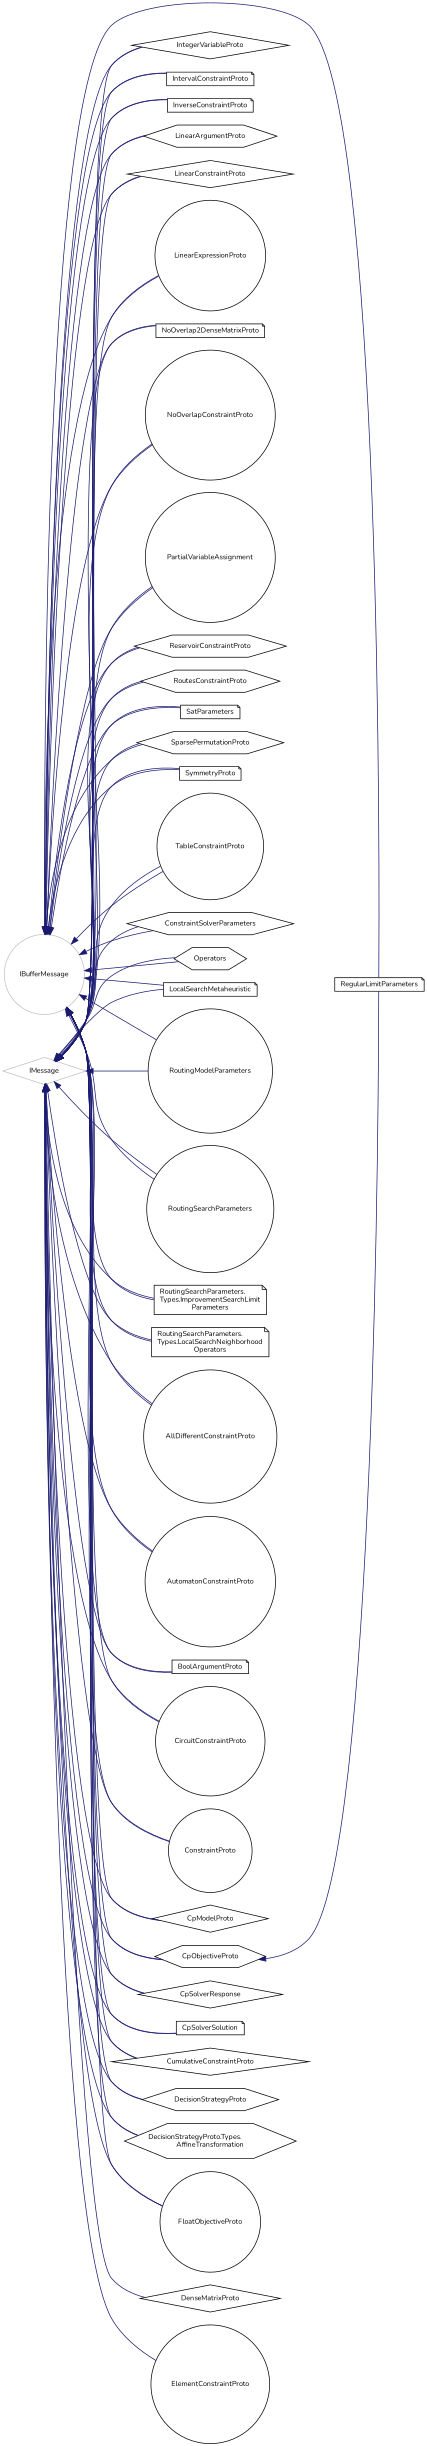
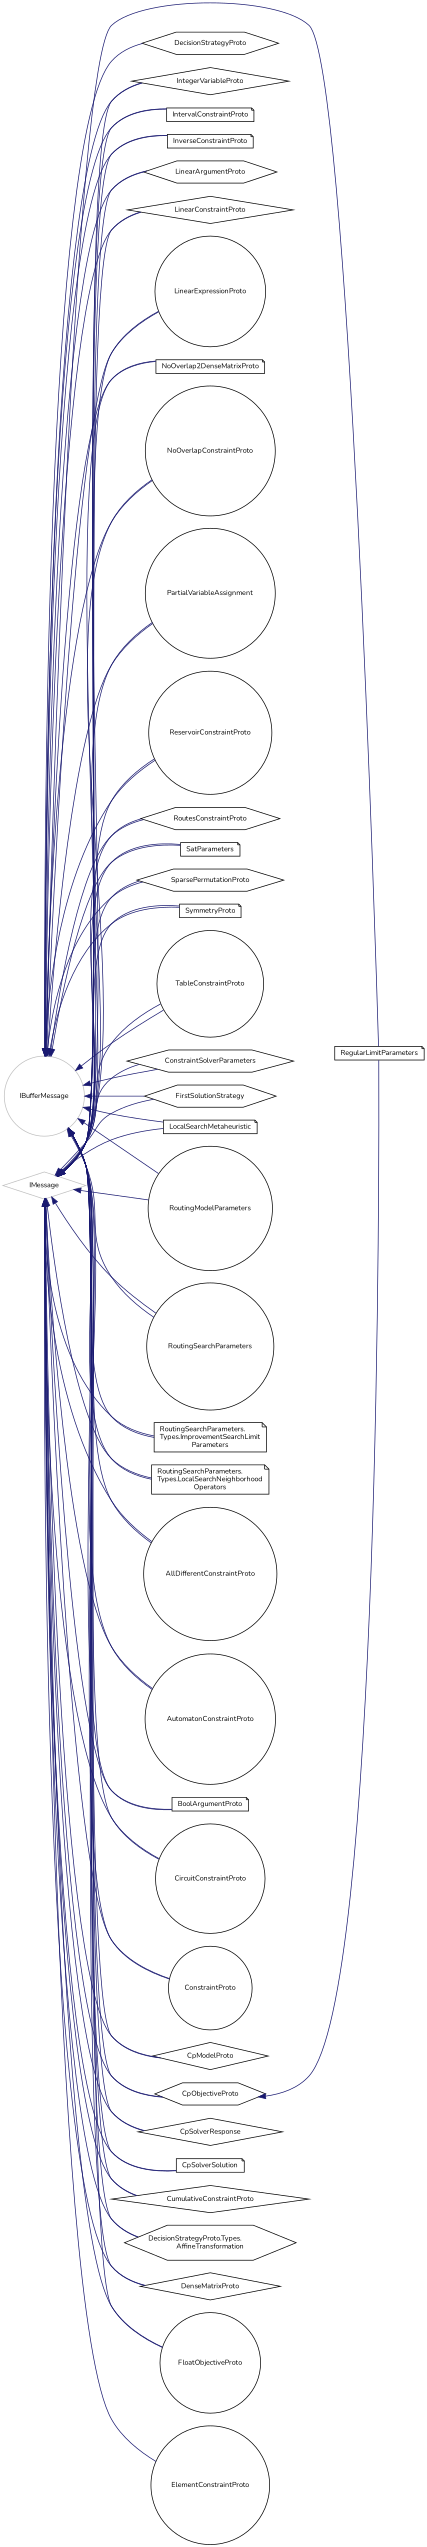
node "ReservoirConstraintProto": shape hexagon -> circle
node "Operators": label "Operators" -> "FirstSolutionStrategy"
edge "DecisionStrategyProto" -> "IMessage": removed
edge "DenseMatrixProto" -> "IBufferMessage": added
